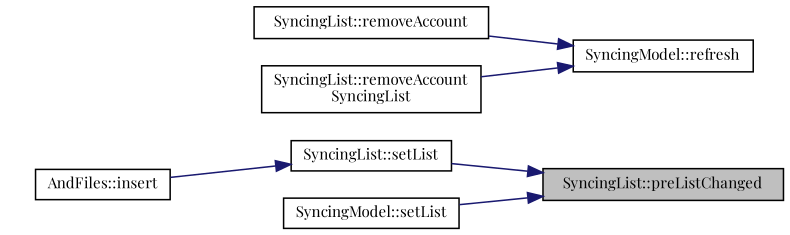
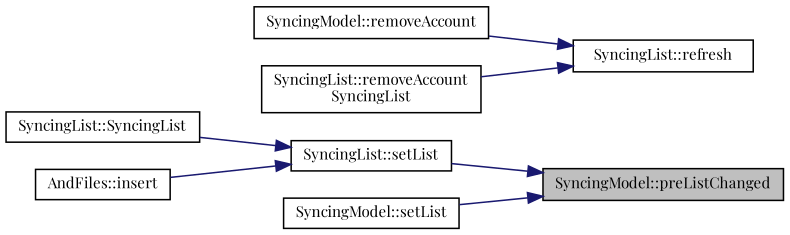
node "SyncingList::removeAccount": label "SyncingList::removeAccount" -> "SyncingModel::removeAccount"
node "SyncingModel::refresh": label "SyncingModel::refresh" -> "SyncingList::refresh"
node "SyncingList::SyncingList": added
node "SyncingList::preListChanged": label "SyncingList::preListChanged" -> "SyncingModel::preListChanged"
